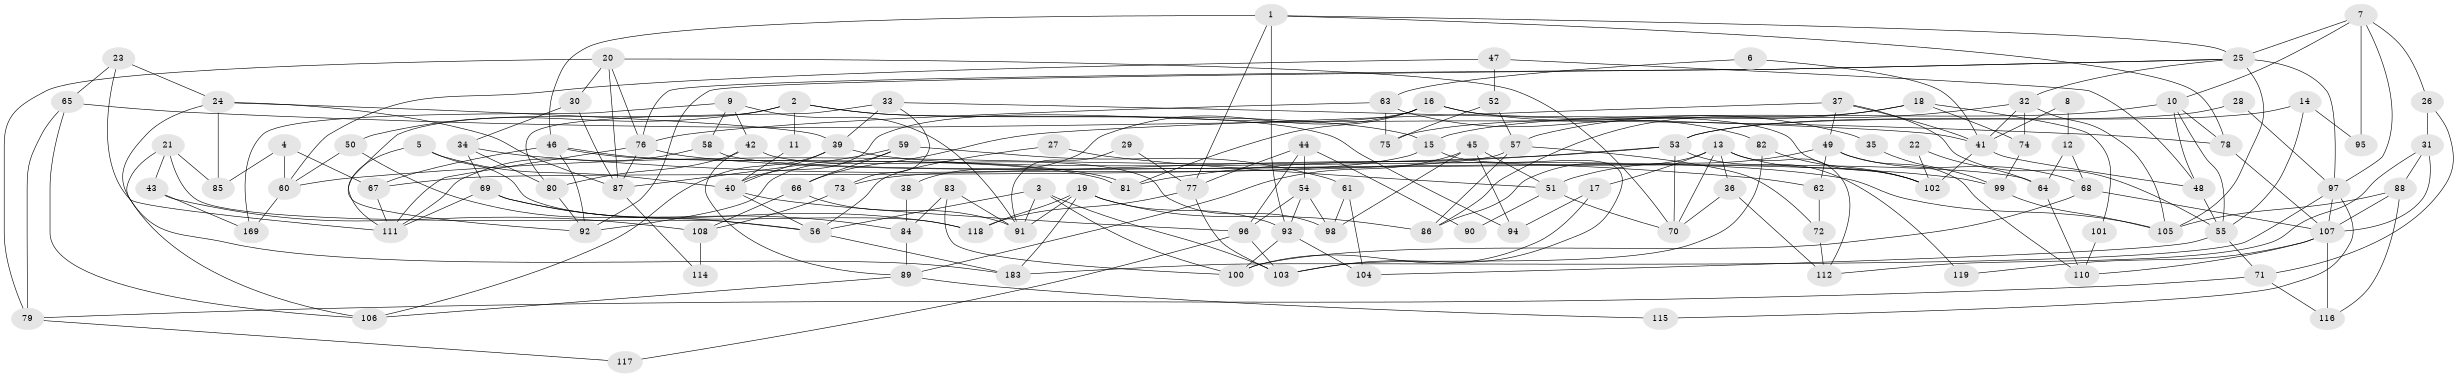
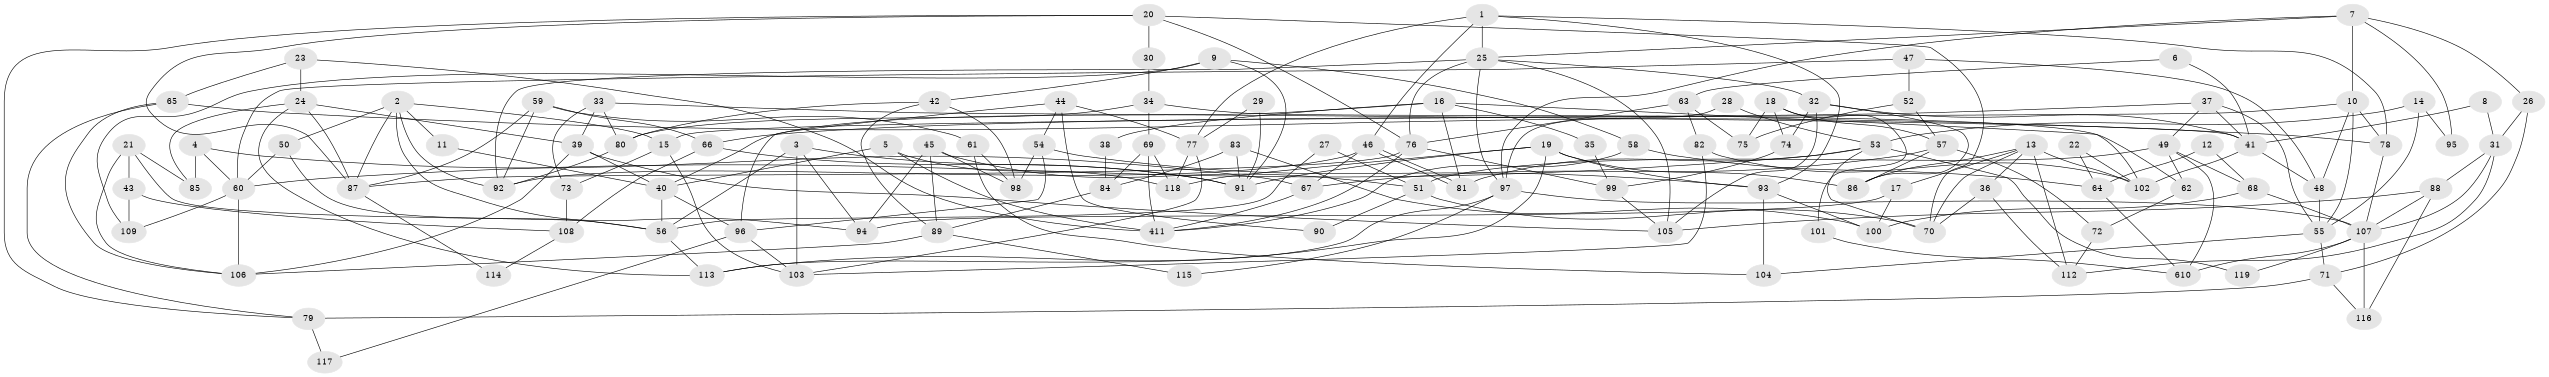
edge "8" -- "12": now "8" -- "31"
edge "30" -- "87": now "2" -- "87"
edge "60" -- "106": added
node "169": label "169" -> "109"
node "111": label "111" -> "411"
edge "3" -- "100": now "3" -- "94"
node "183": label "183" -> "113"
node "110": label "110" -> "610"
